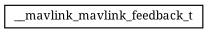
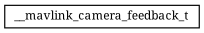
node "__mavlink_mavlink_feedback_t": label "__mavlink_mavlink_feedback_t" -> "__mavlink_camera_feedback_t"
